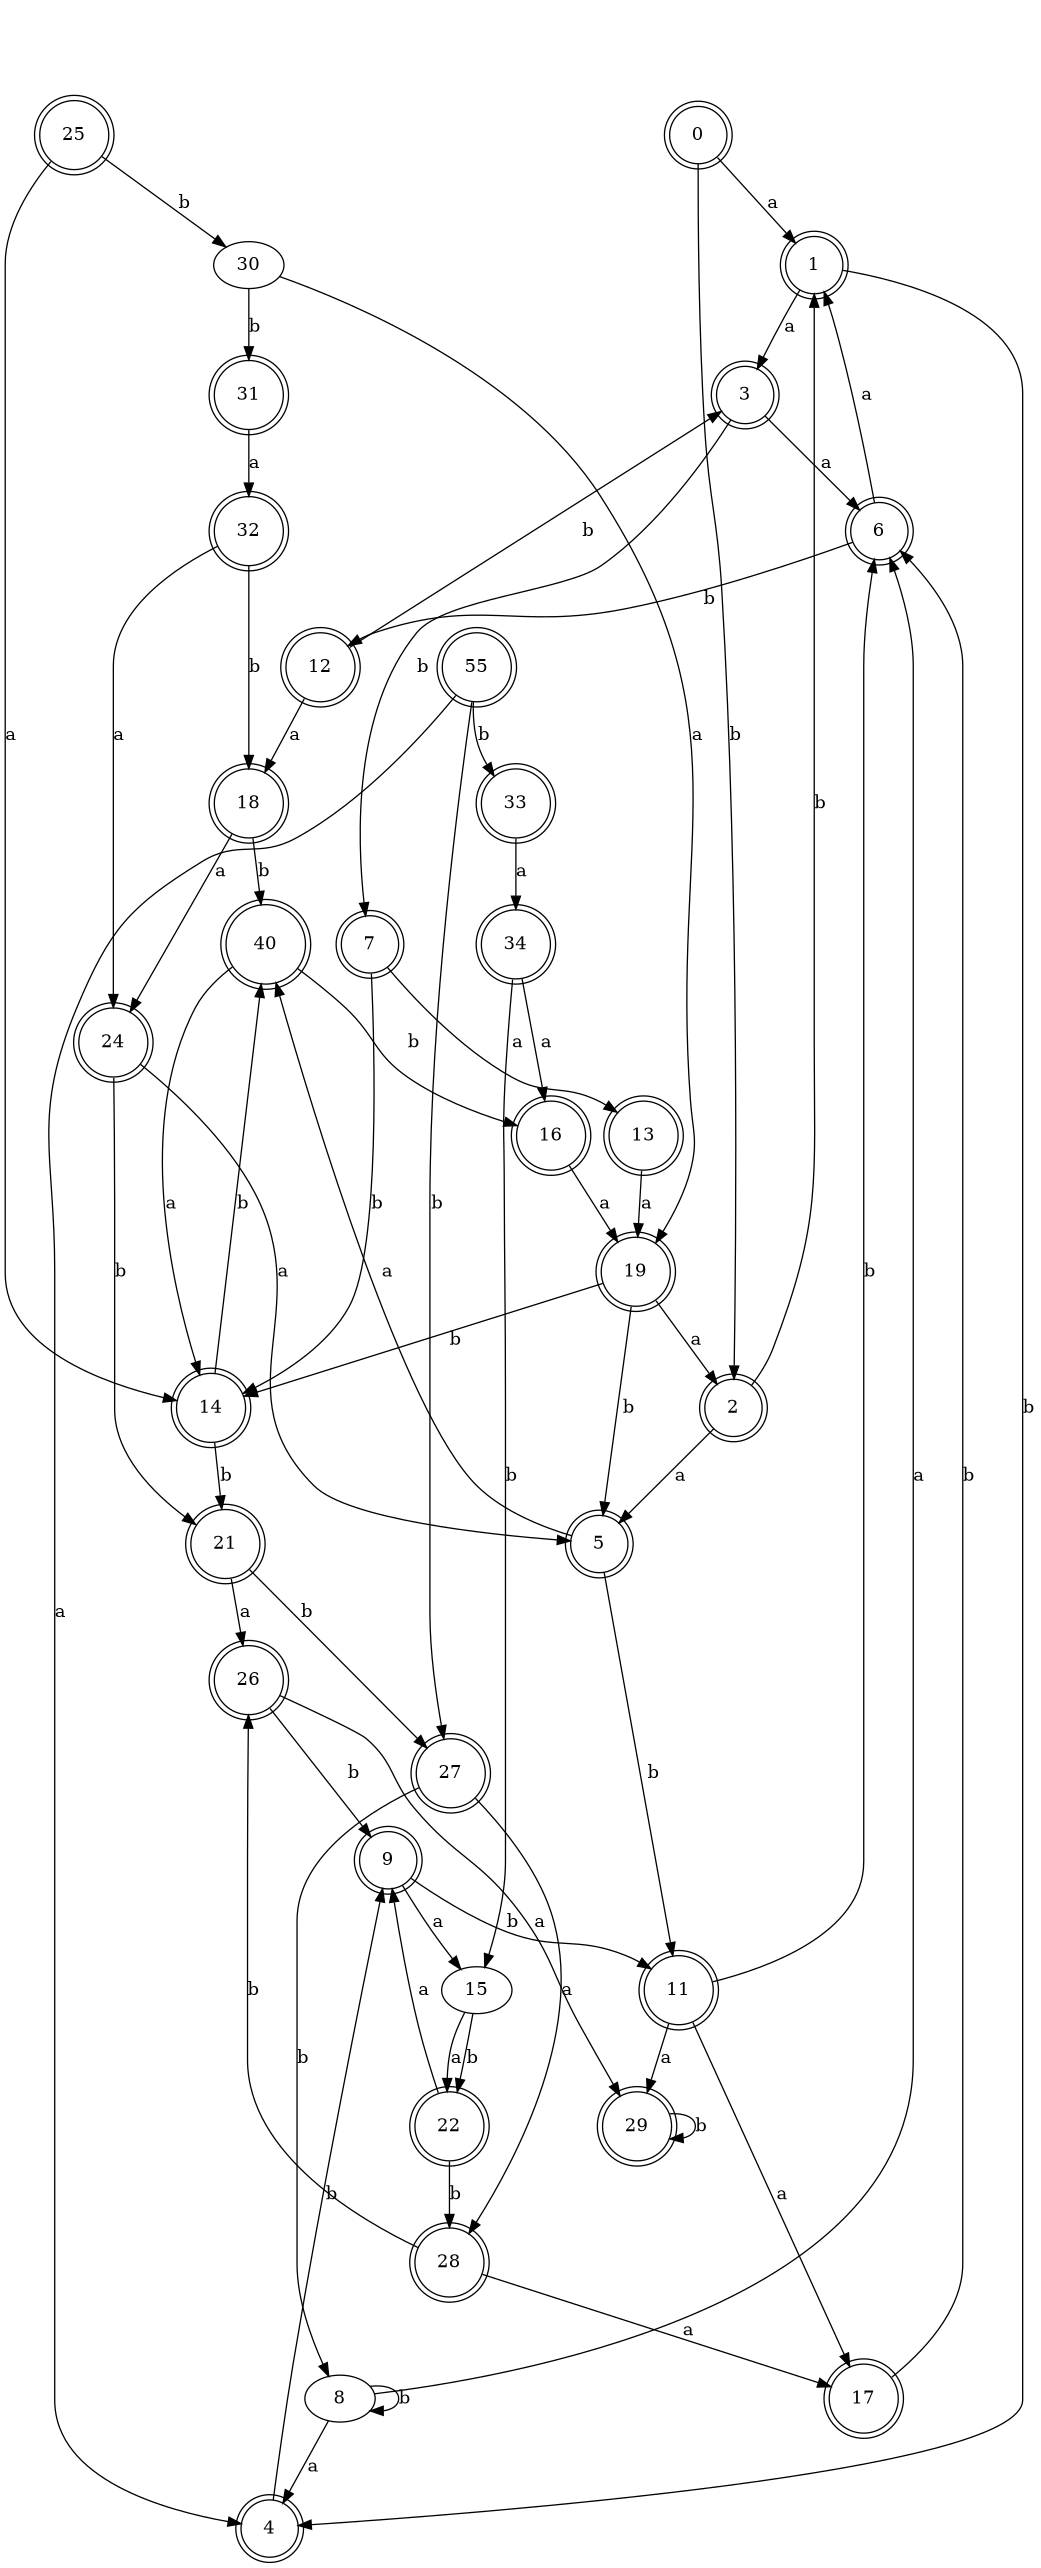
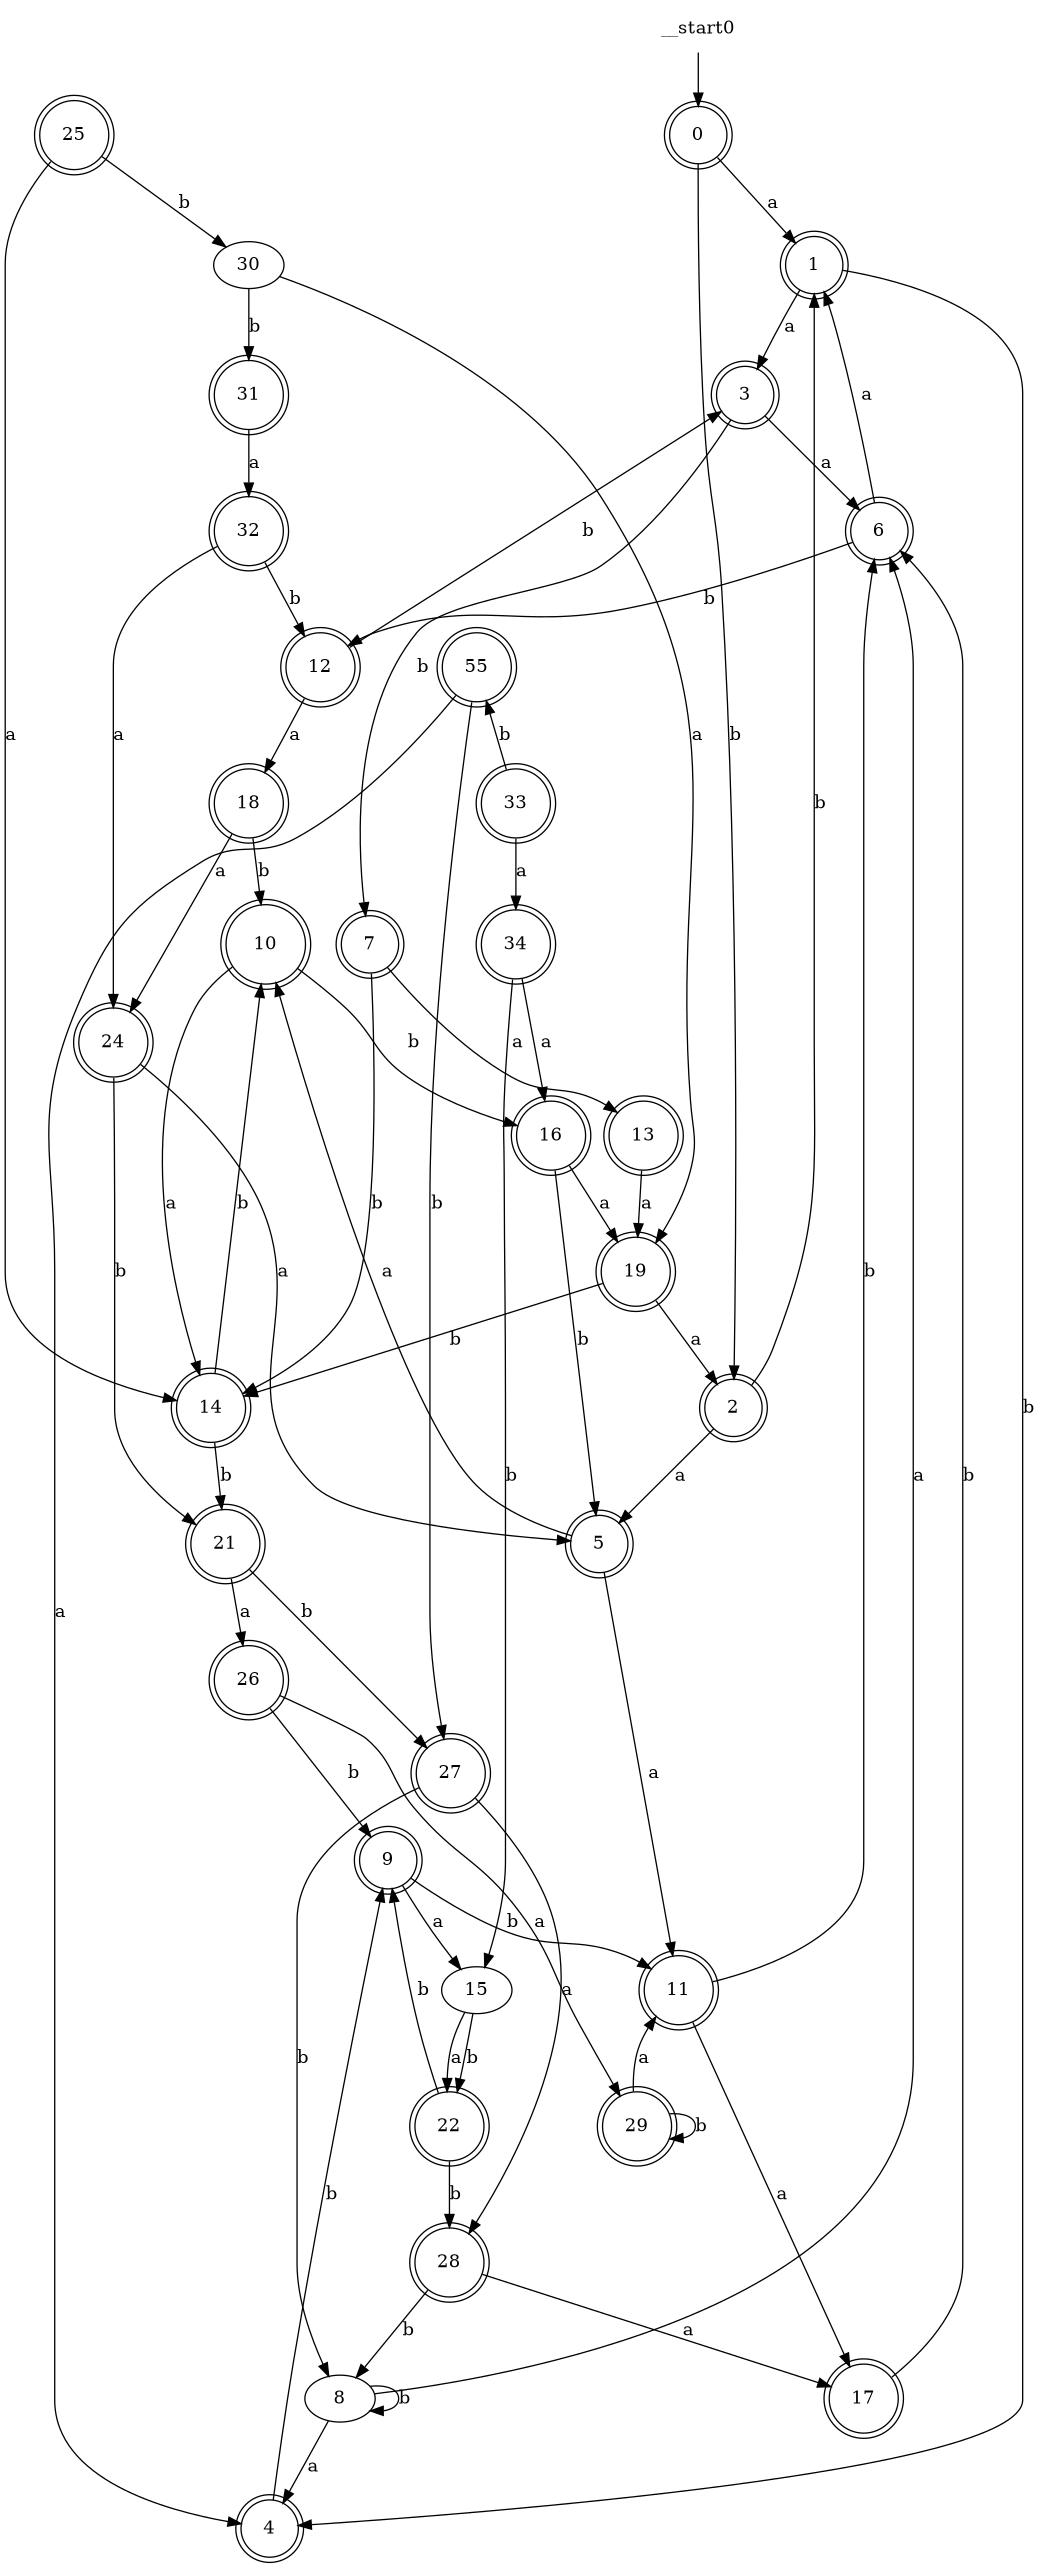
node "__start0": added
edge "32" -> "18": now "32" -> "12"
edge "55" -> "33": reversed
node "40": label "40" -> "10"
edge "19" -> "5": now "16" -> "5"
edge "5" -> "11": label "b" -> "a"
edge "22" -> "9": label "a" -> "b"
edge "28" -> "26": now "28" -> "8"
edge "11" -> "29": reversed
